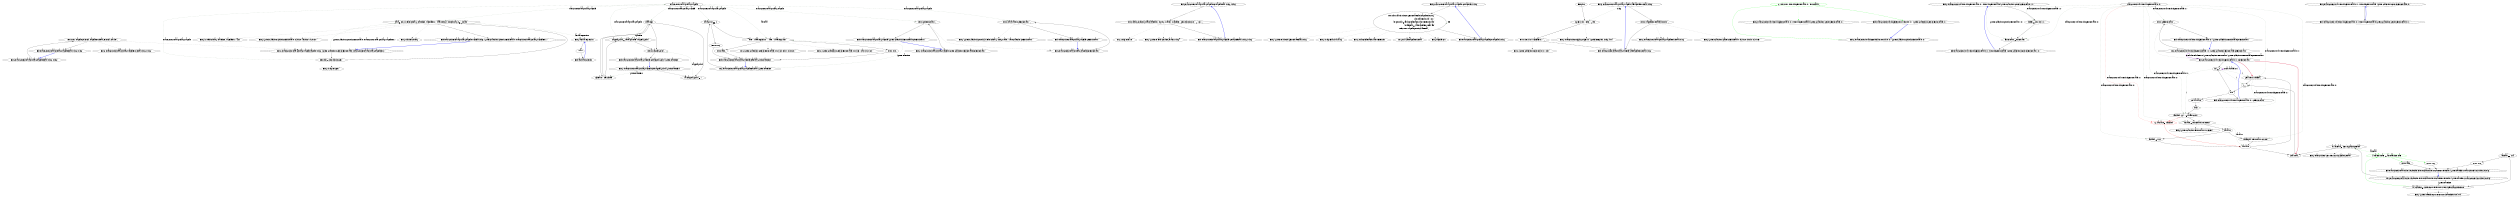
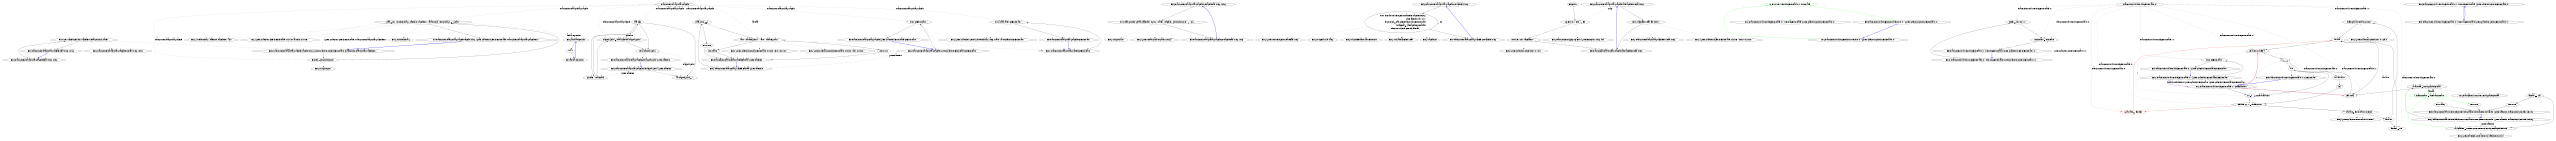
node "Entry System.Collections.Generic.List<T>.Add(T)": added
